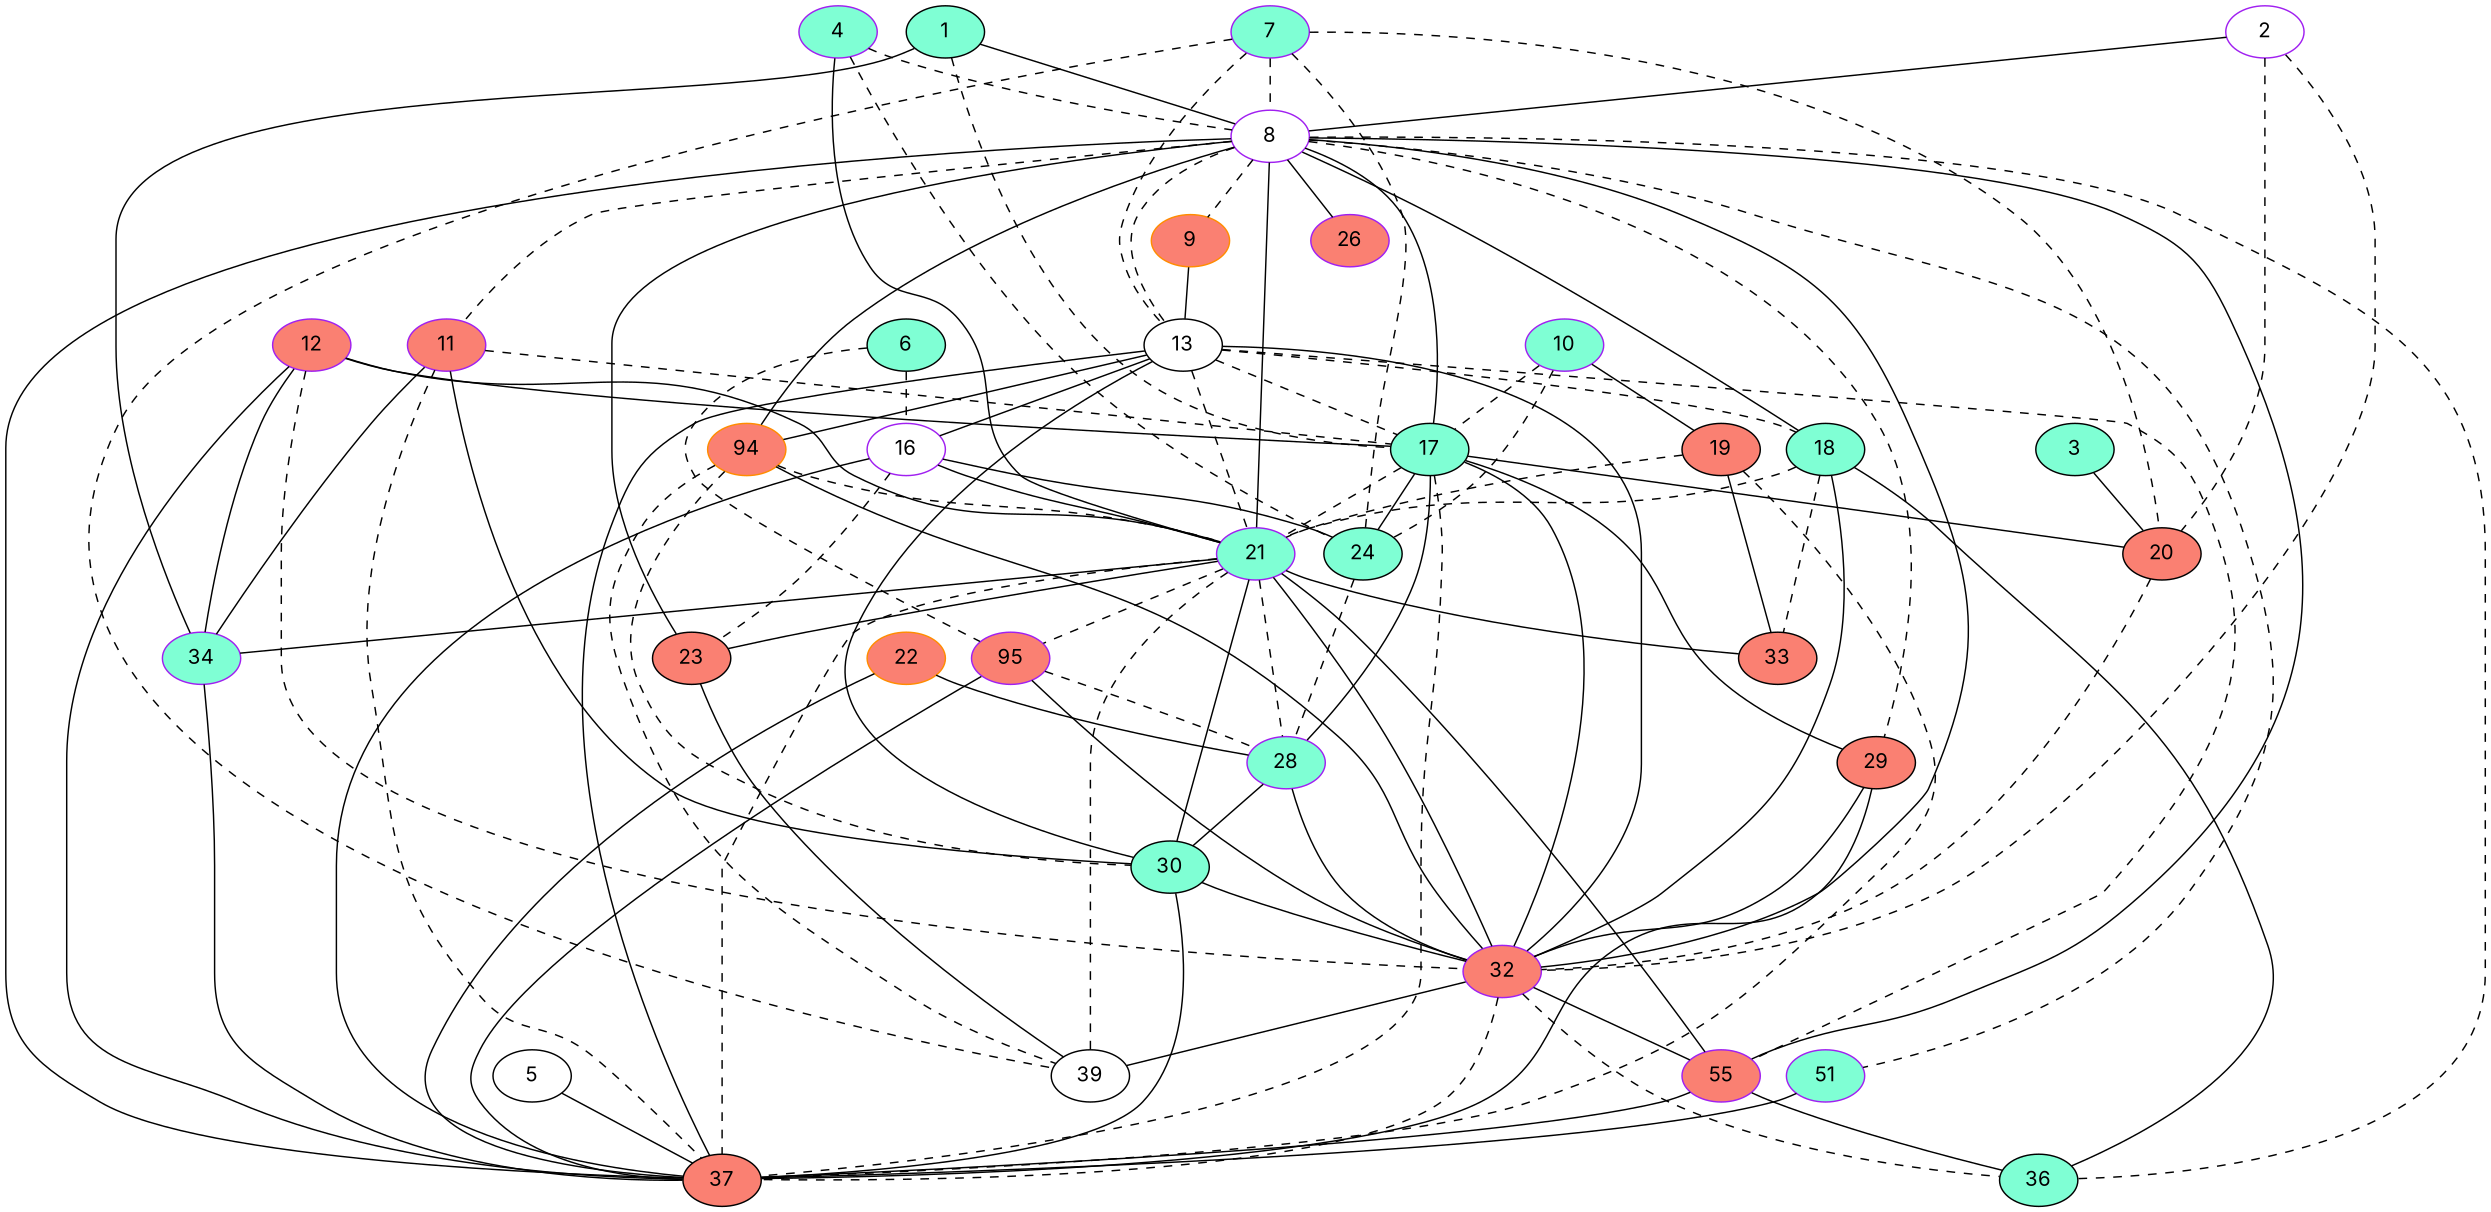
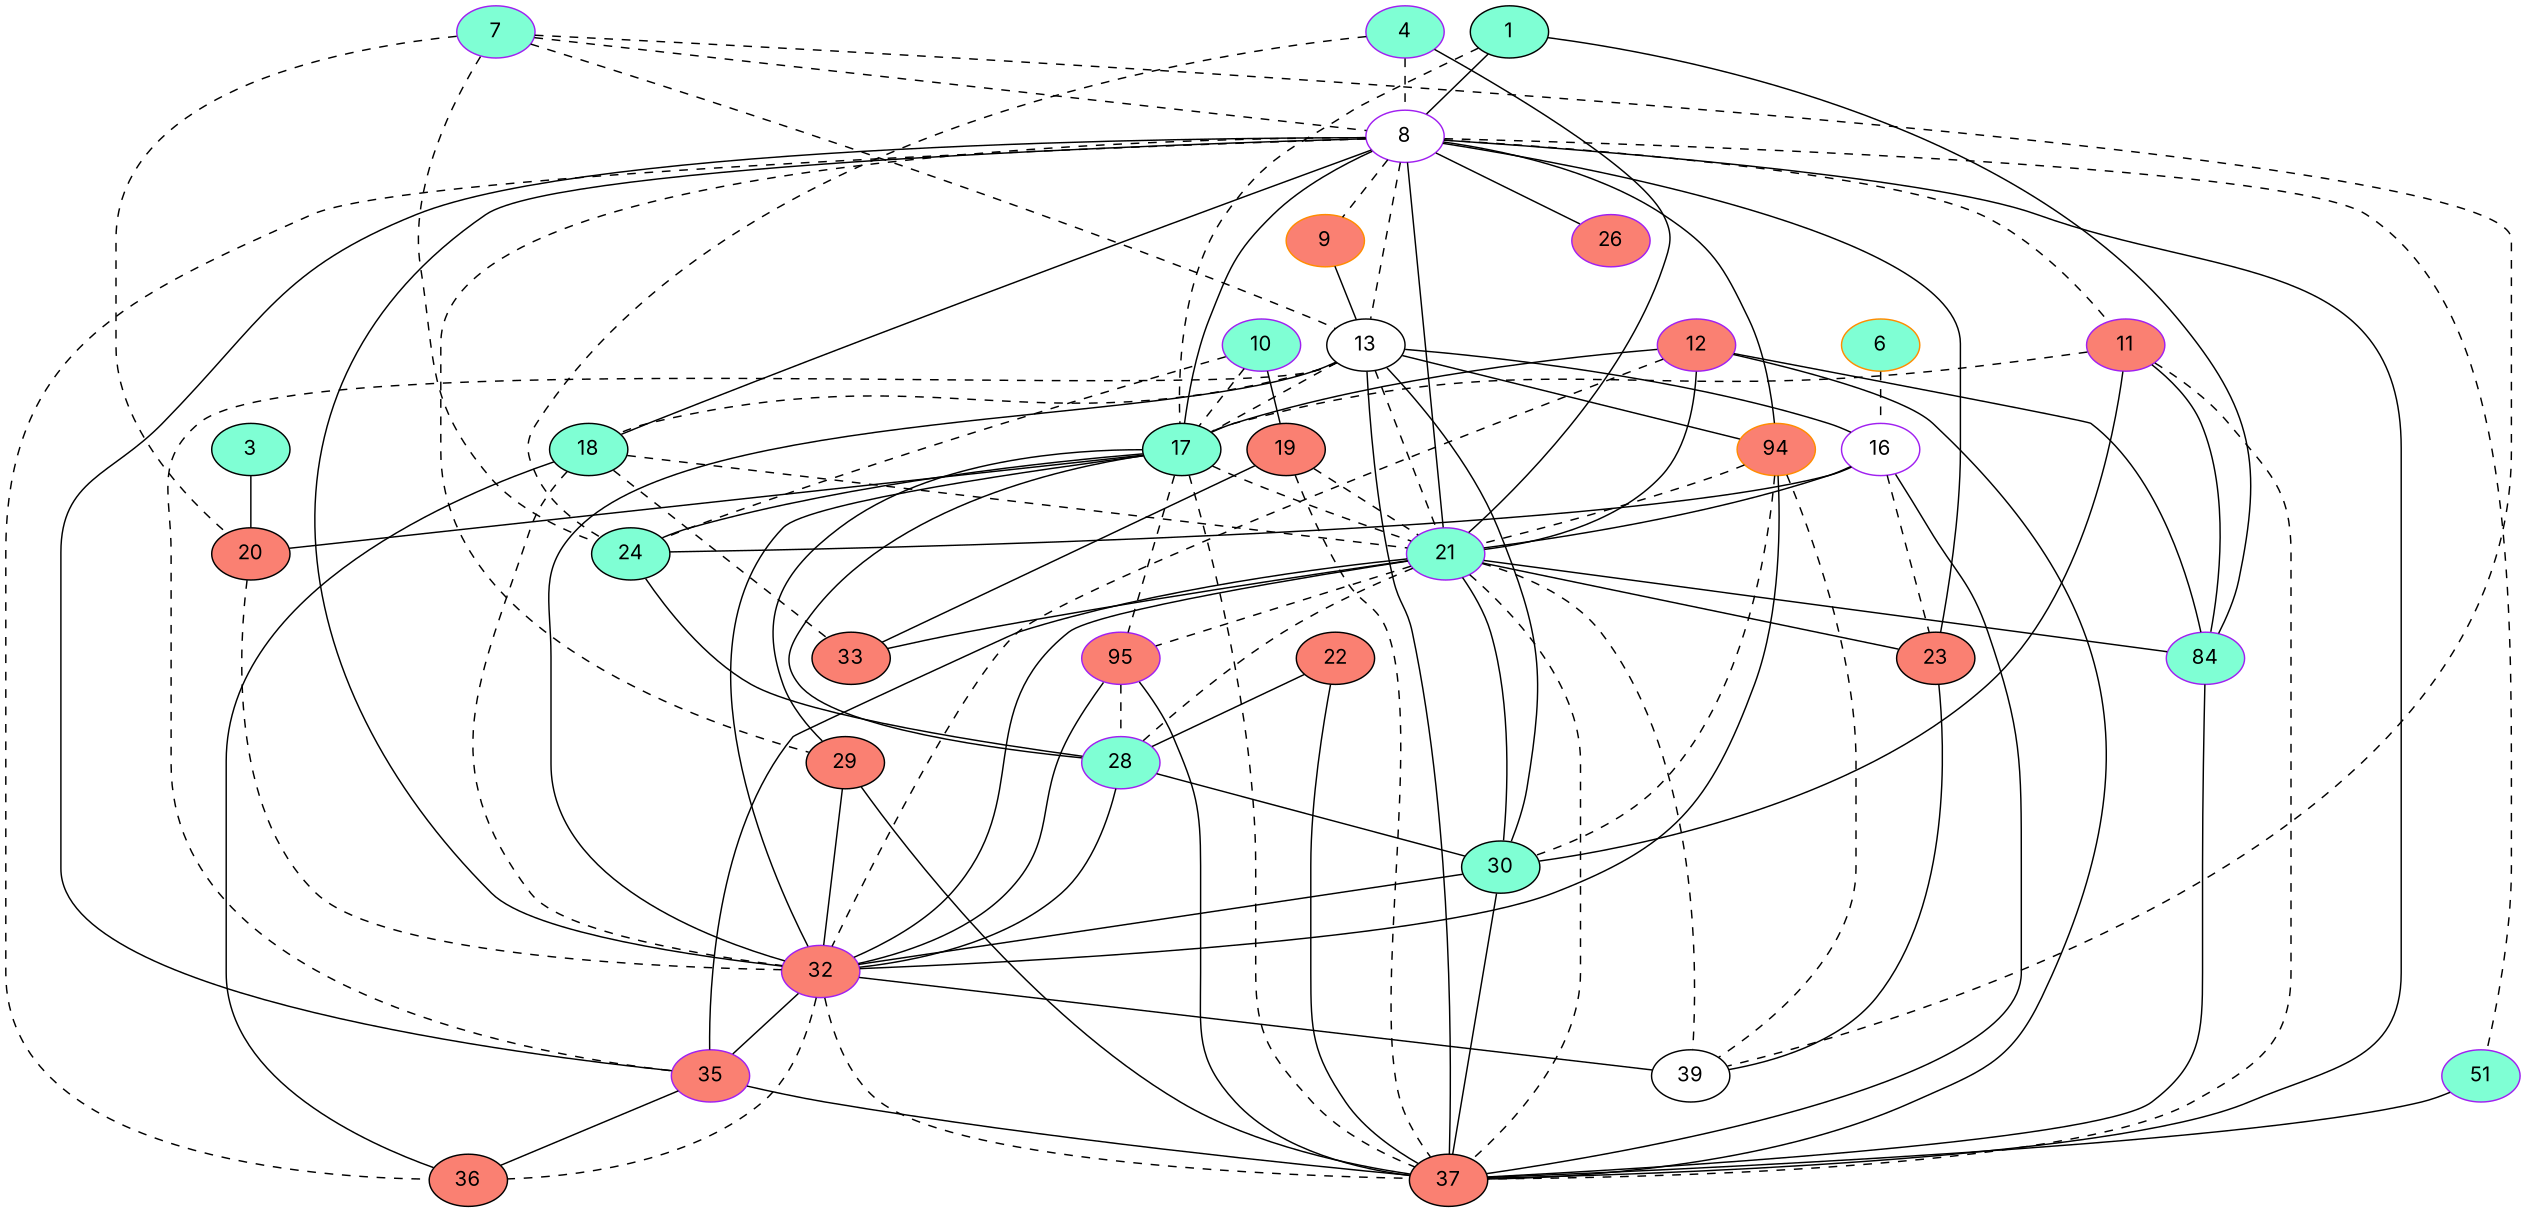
node "2": removed
node "6": color black -> darkorange
edge "6" -- "95": now "17" -- "95"
node "34": label "34" -> "84"
node "22": color darkorange -> black
edge "24" -- "28": style dashed -> solid
edge "18" -- "32": style solid -> dashed
node "5": removed
node "55": label "55" -> "35"
node "36": fillcolor aquamarine -> salmon
